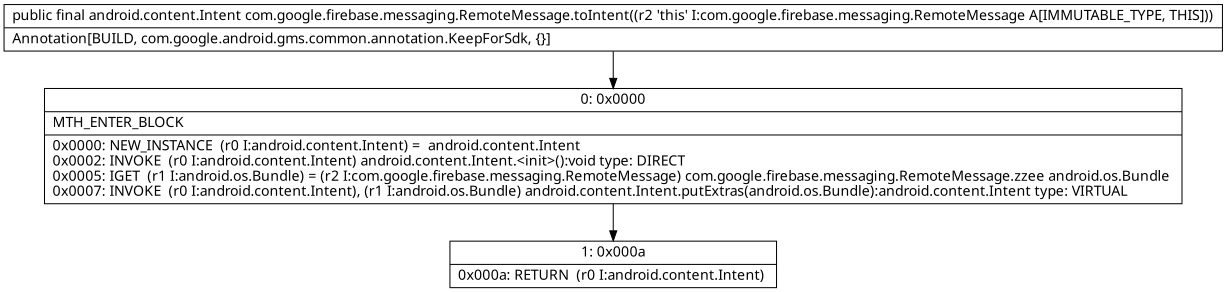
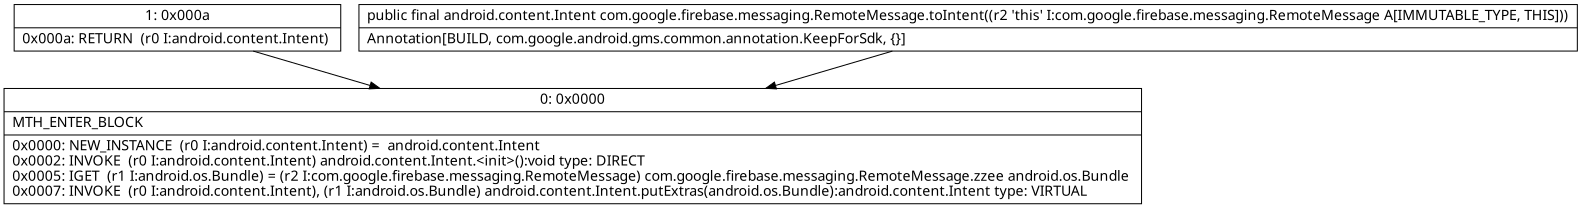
edge "0: 0x0000" -> "1: 0x000a": reversed
